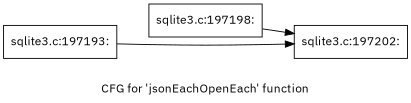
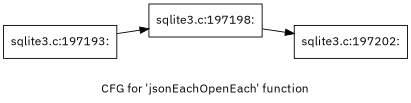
edge "sqlite3.c:197193:" -> "sqlite3.c:197202:": now "sqlite3.c:197193:" -> "sqlite3.c:197198:"
